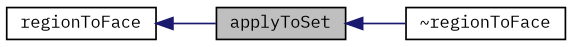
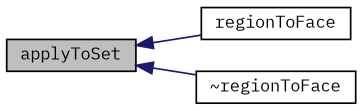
edge "applyToSet" -> "regionToFace": reversed
